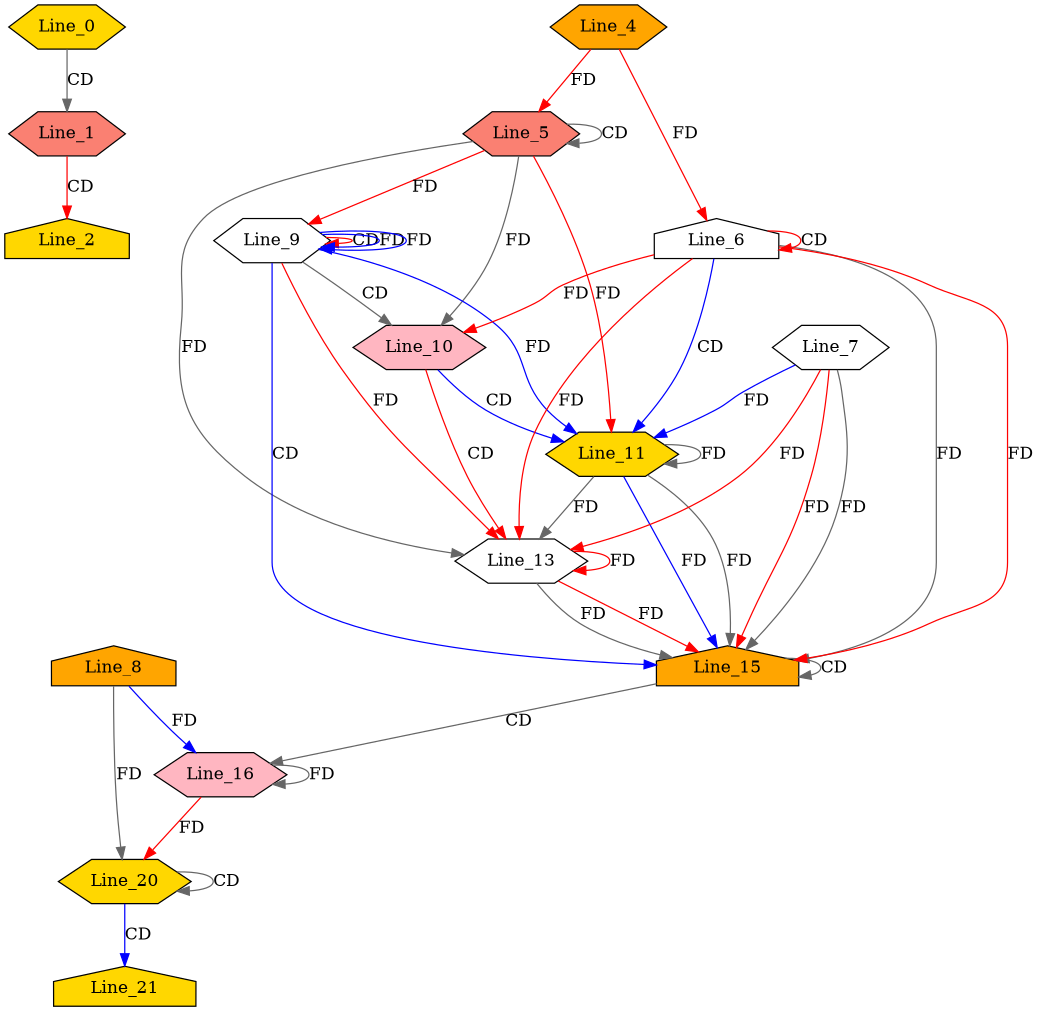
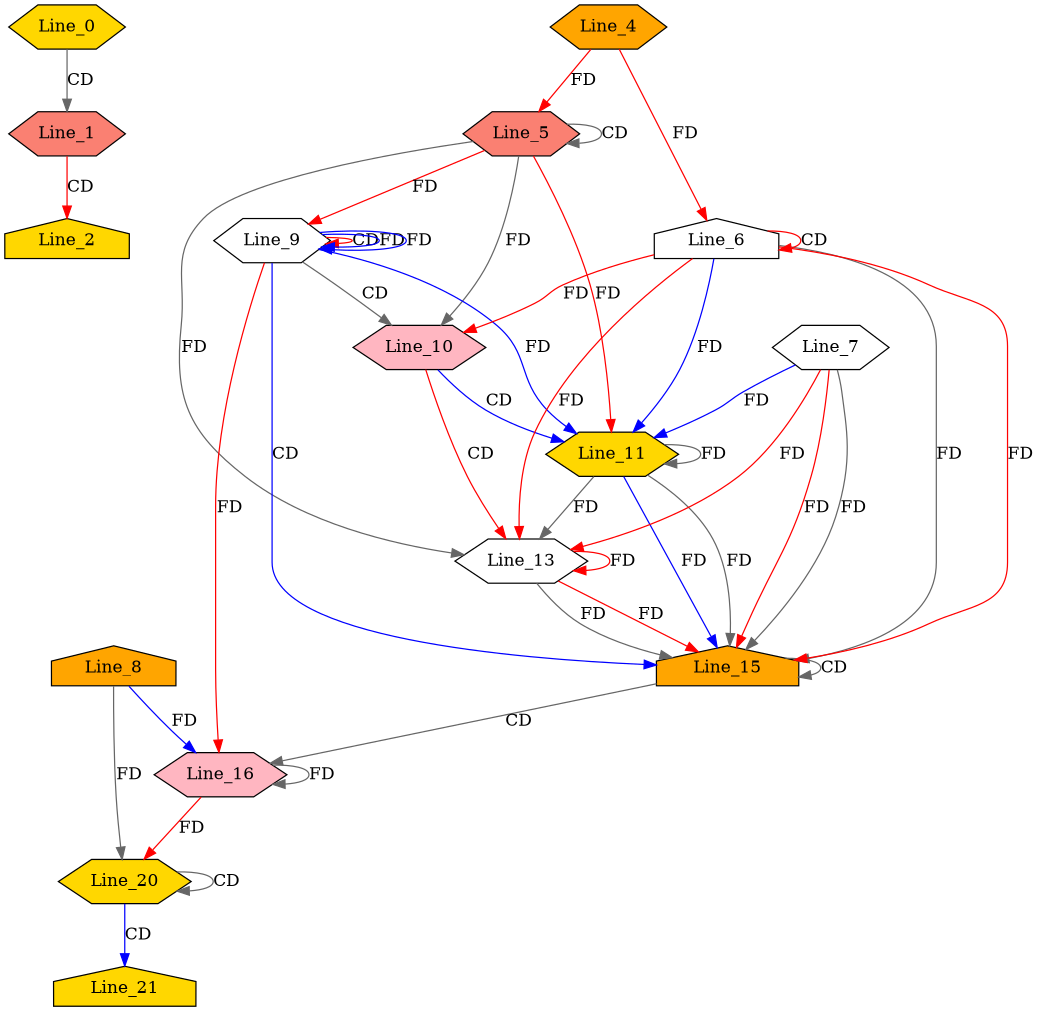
edge "Line_6" -> "Line_11": label "CD" -> "FD"
edge "Line_9" -> "Line_13": now "Line_9" -> "Line_16"
